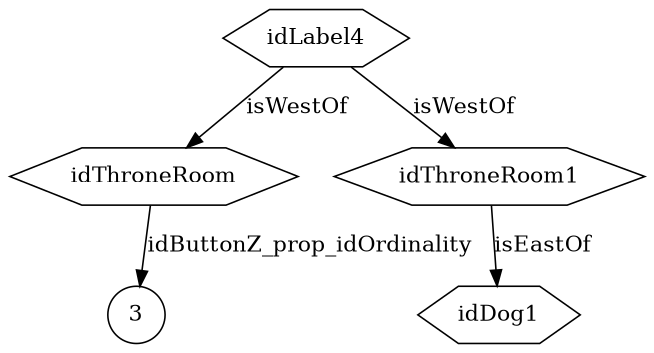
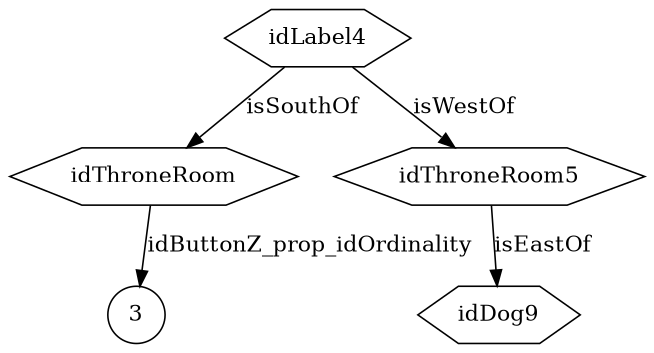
edge "idLabel4" -> "idThroneRoom": label "isWestOf" -> "isSouthOf"
node "idThroneRoom1": label "idThroneRoom1" -> "idThroneRoom5"
node "idDog1": label "idDog1" -> "idDog9"
